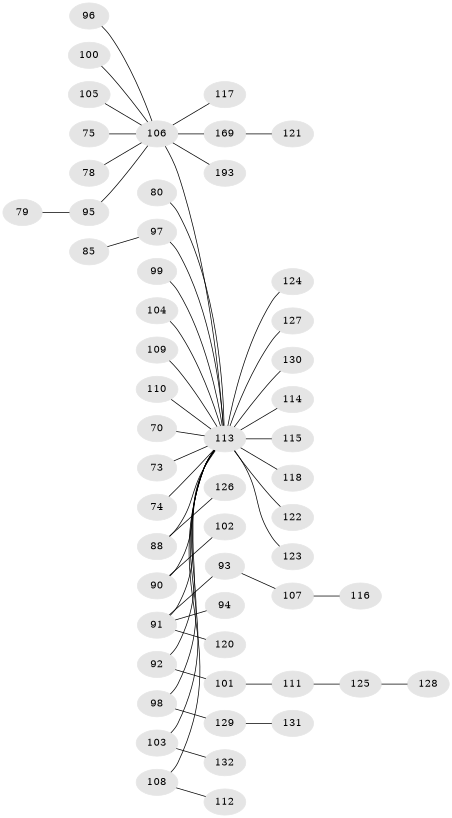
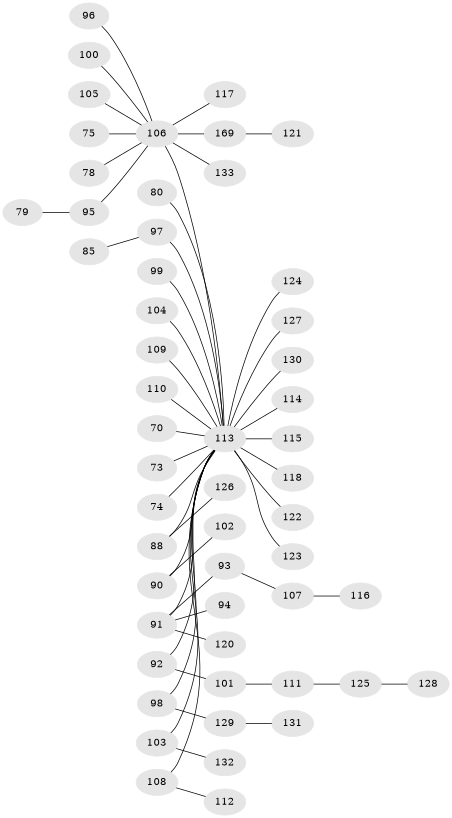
node "193": label "193" -> "133"
